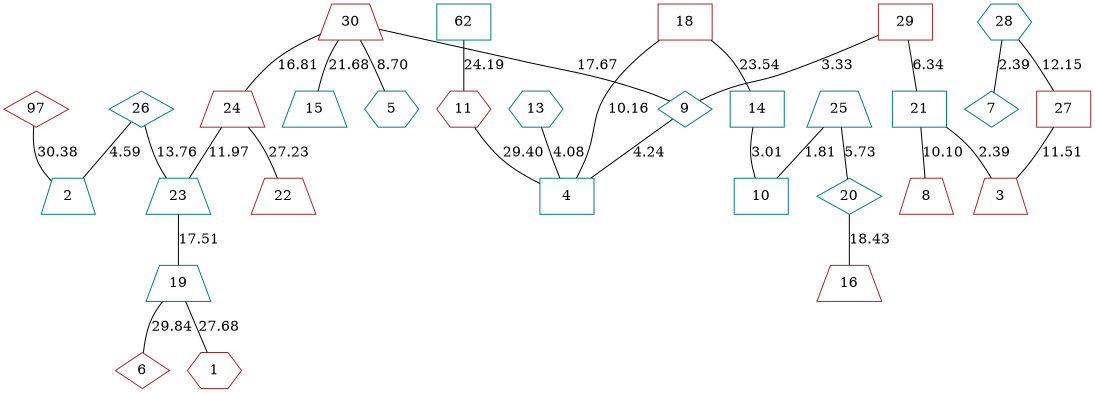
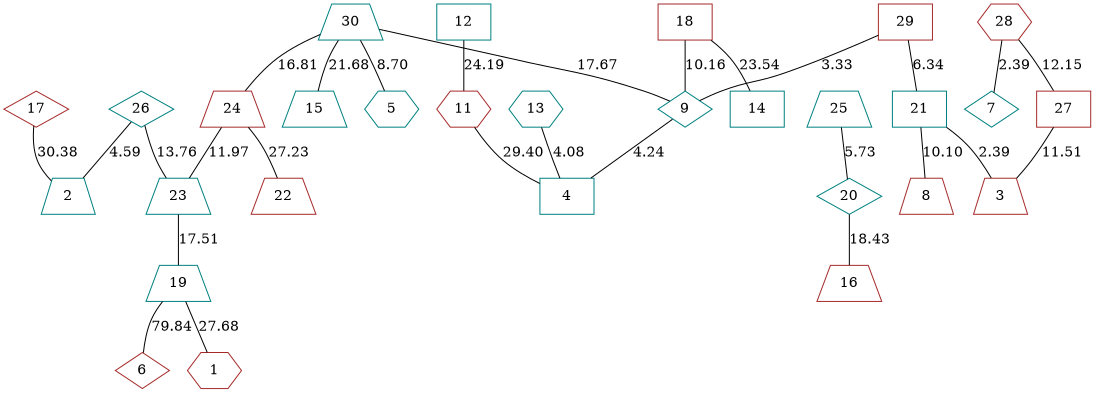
node "30": color brown -> teal
node "62": label "62" -> "12"
node "28": color teal -> brown
edge "18" -- "4": now "18" -- "9"
node "97": label "97" -> "17"
node "10": removed
edge "19" -- "6": label "29.84" -> "79.84"
